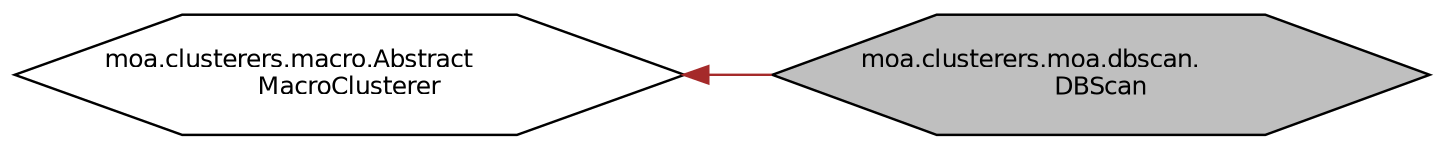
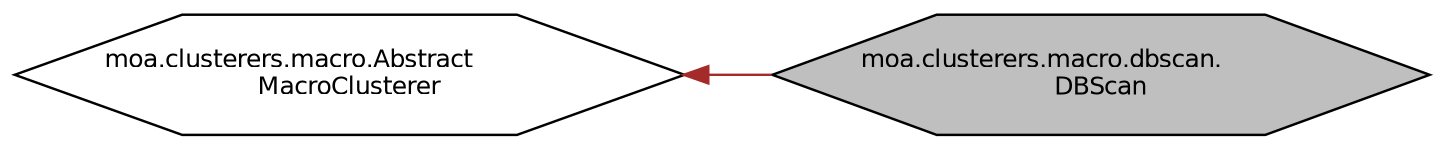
node "moa.clusterers.moa.dbscan. DBScan": label "moa.clusterers.moa.dbscan. DBScan" -> "moa.clusterers.macro.dbscan. DBScan"
